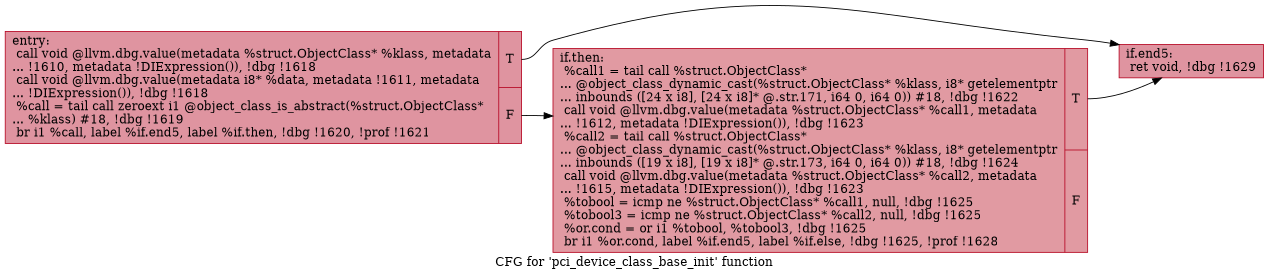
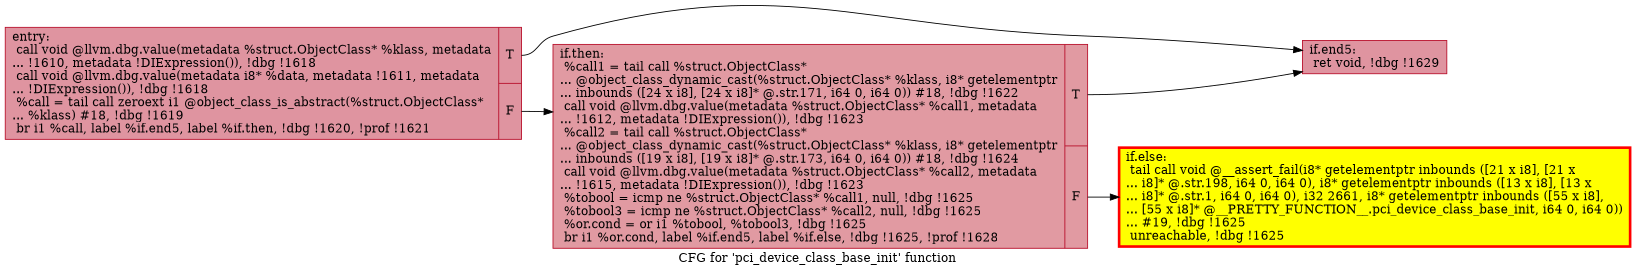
node "if.else:": added
